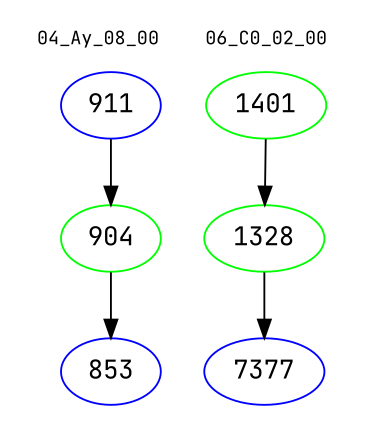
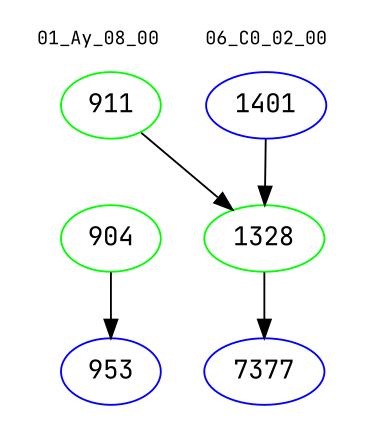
cluster "04_Ay_08_00": label "04_Ay_08_00" -> "01_Ay_08_00"
node "911": color blue -> green
node "1401": color green -> blue
edge "911" -> "904": now "911" -> "1328"
node "853": label "853" -> "953"
